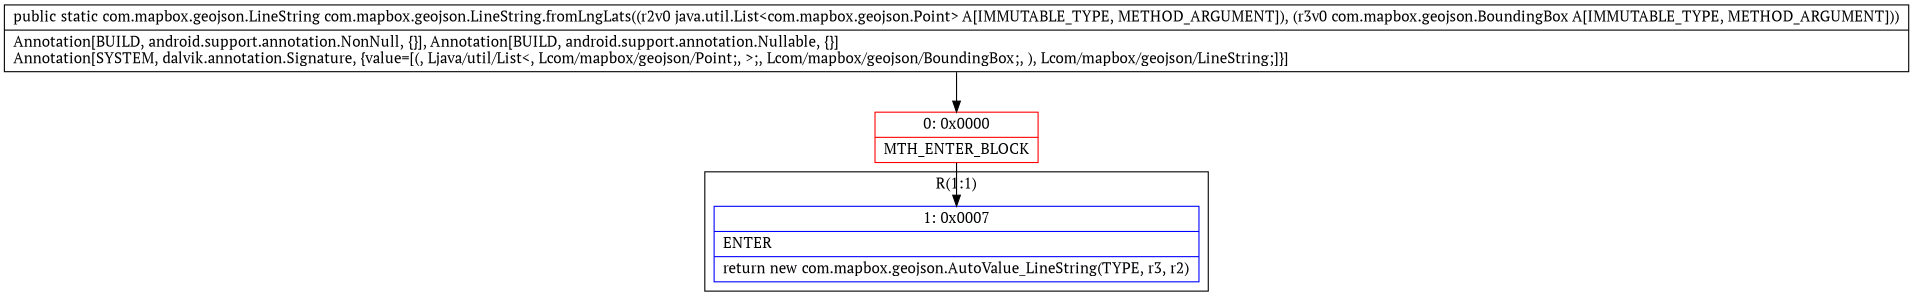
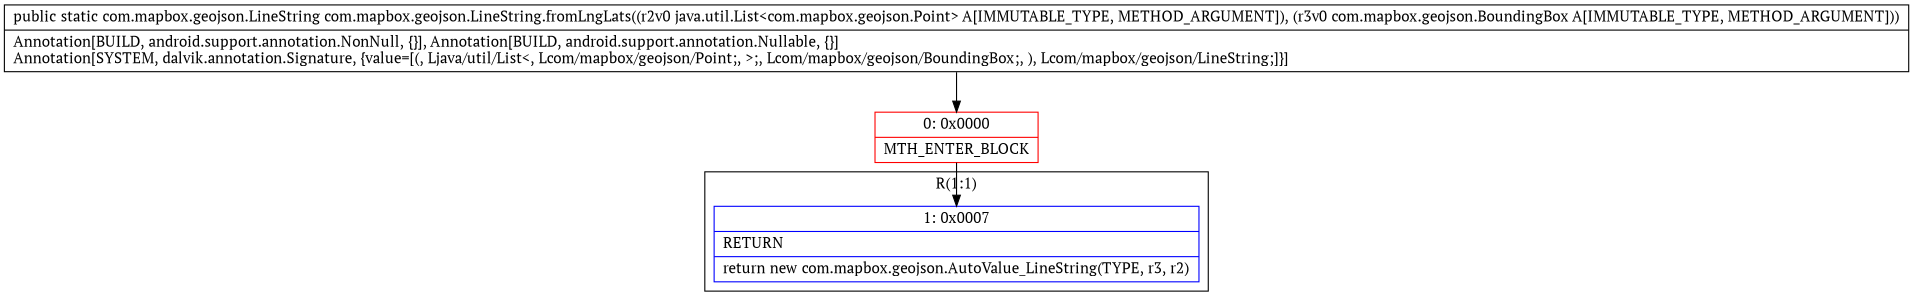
node "1: 0x0007": text "ENTER" -> "RETURN"
